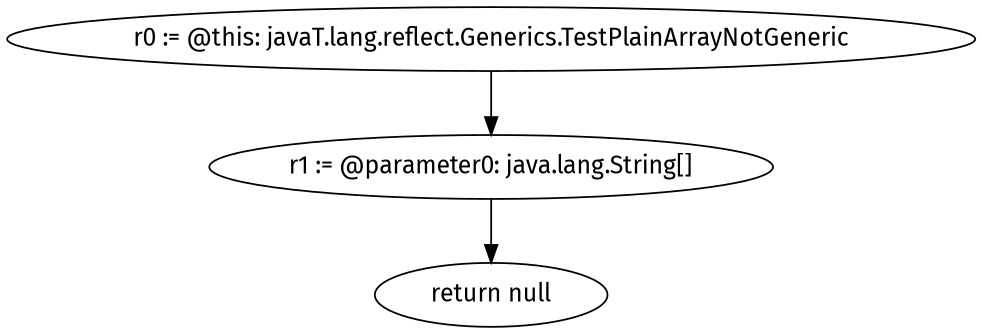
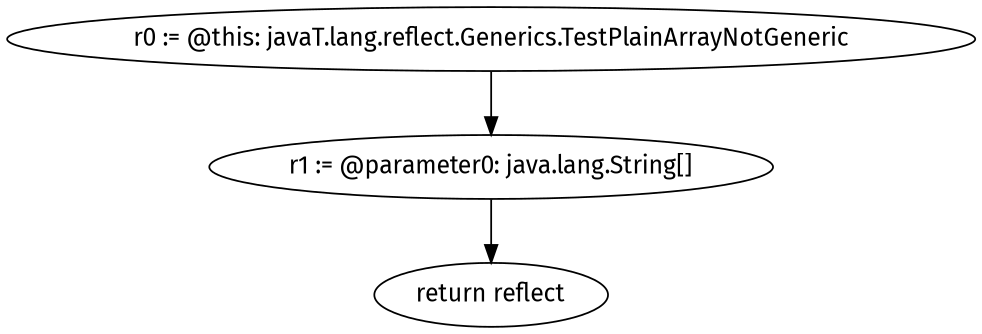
node "return null": label "return null" -> "return reflect"
